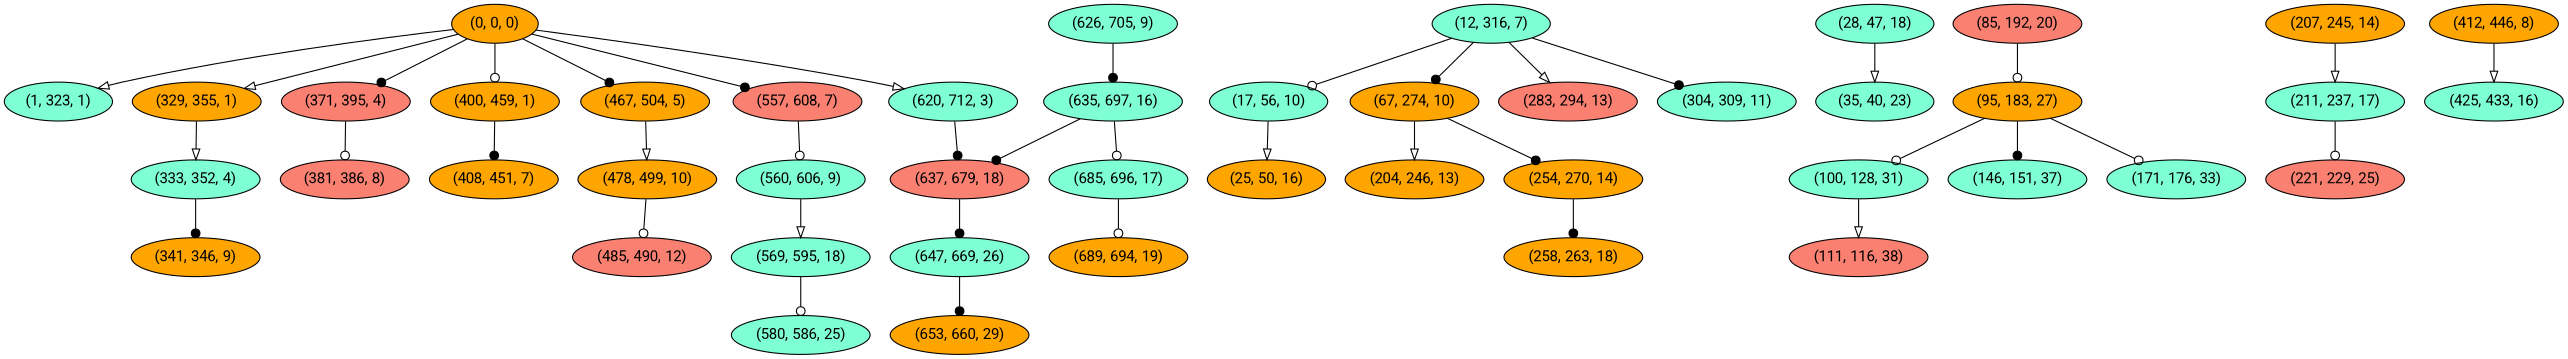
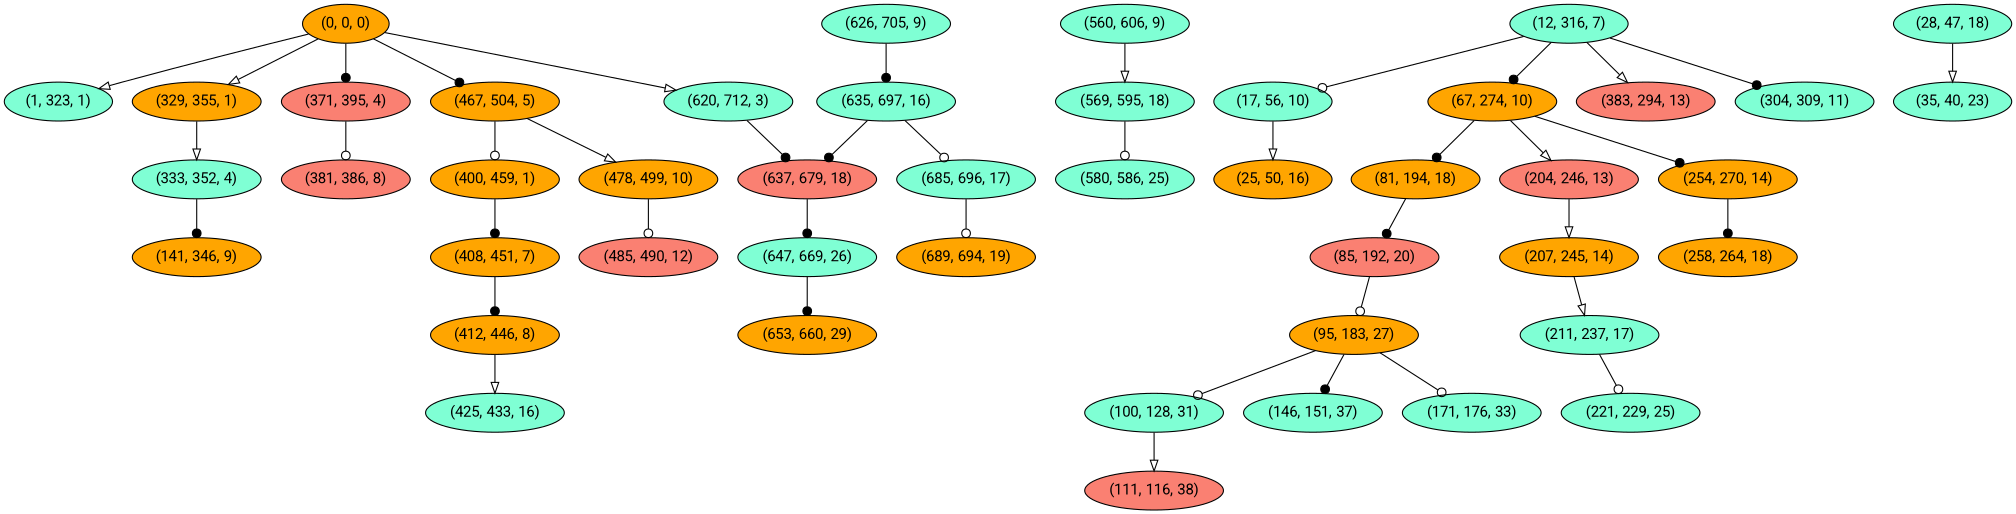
edge "(0, 0, 0)" -> "(400, 459, 1)": now "(467, 504, 5)" -> "(400, 459, 1)"
node "(557, 608, 7)": removed
node "(283, 294, 13)": label "(283, 294, 13)" -> "(383, 294, 13)"
node "(204, 246, 13)": fillcolor orange -> salmon
node "(81, 194, 18)": added
node "(221, 229, 25)": fillcolor salmon -> aquamarine
edge "(204, 246, 13)" -> "(207, 245, 14)": added
node "(341, 346, 9)": label "(341, 346, 9)" -> "(141, 346, 9)"
node "(258, 263, 18)": label "(258, 263, 18)" -> "(258, 264, 18)"
edge "(408, 451, 7)" -> "(412, 446, 8)": added
